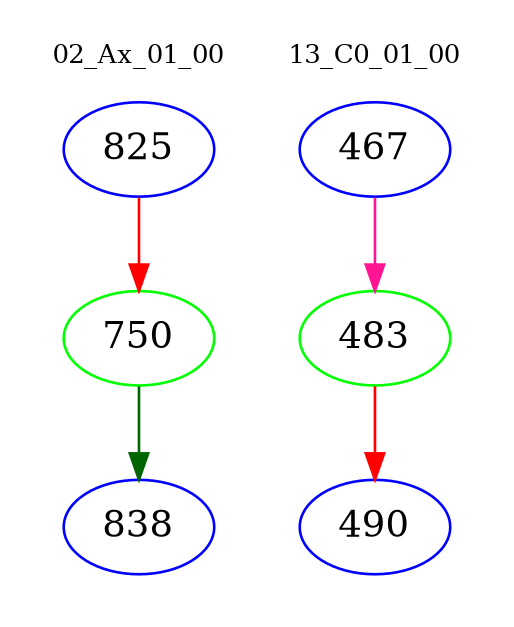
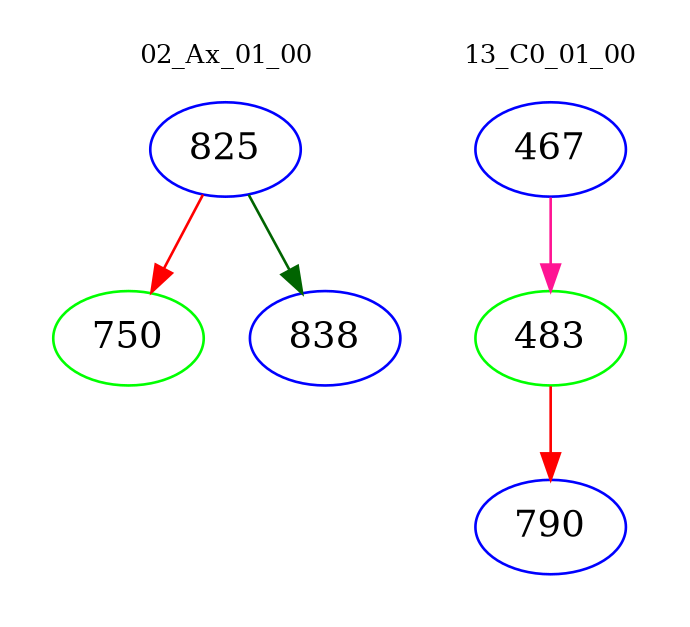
edge "750" -> "838": now "825" -> "838"
node "490": label "490" -> "790"
